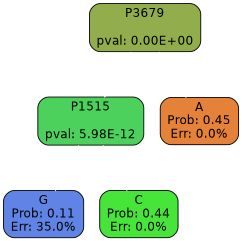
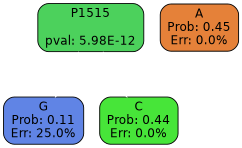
node "P3679 pval: 0.00E+00": removed
node "G Prob: 0.11 Err: 35.0%": label "G Prob: 0.11 Err: 35.0%" -> "G Prob: 0.11 Err: 25.0%"
